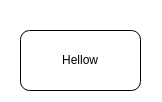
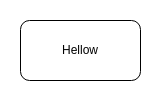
node "Hellow": moved (81, 61) -> (81, 51)
